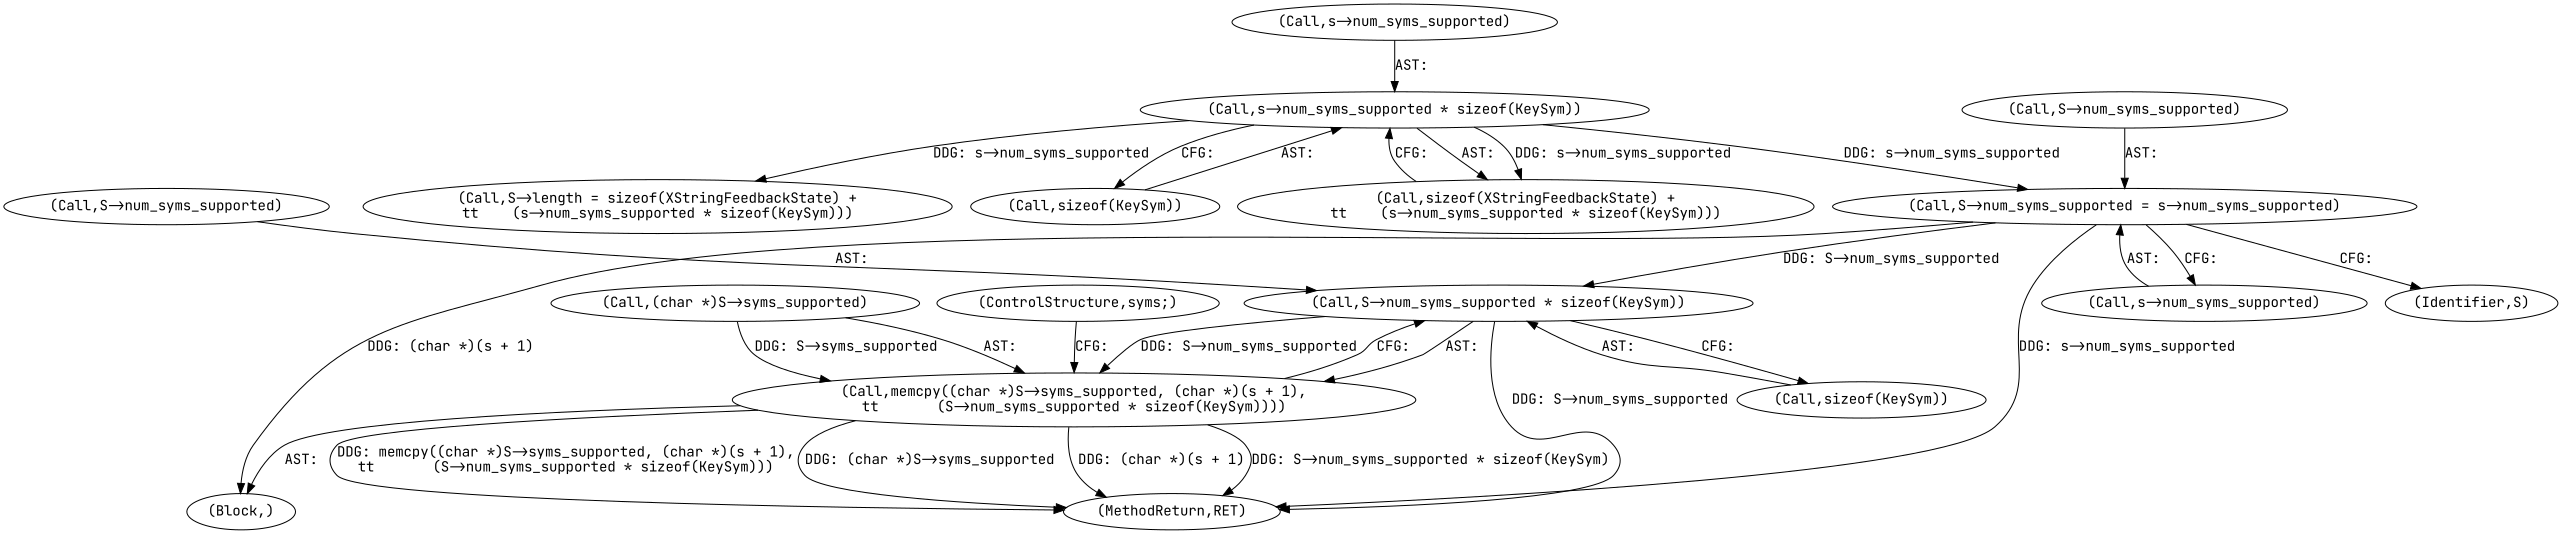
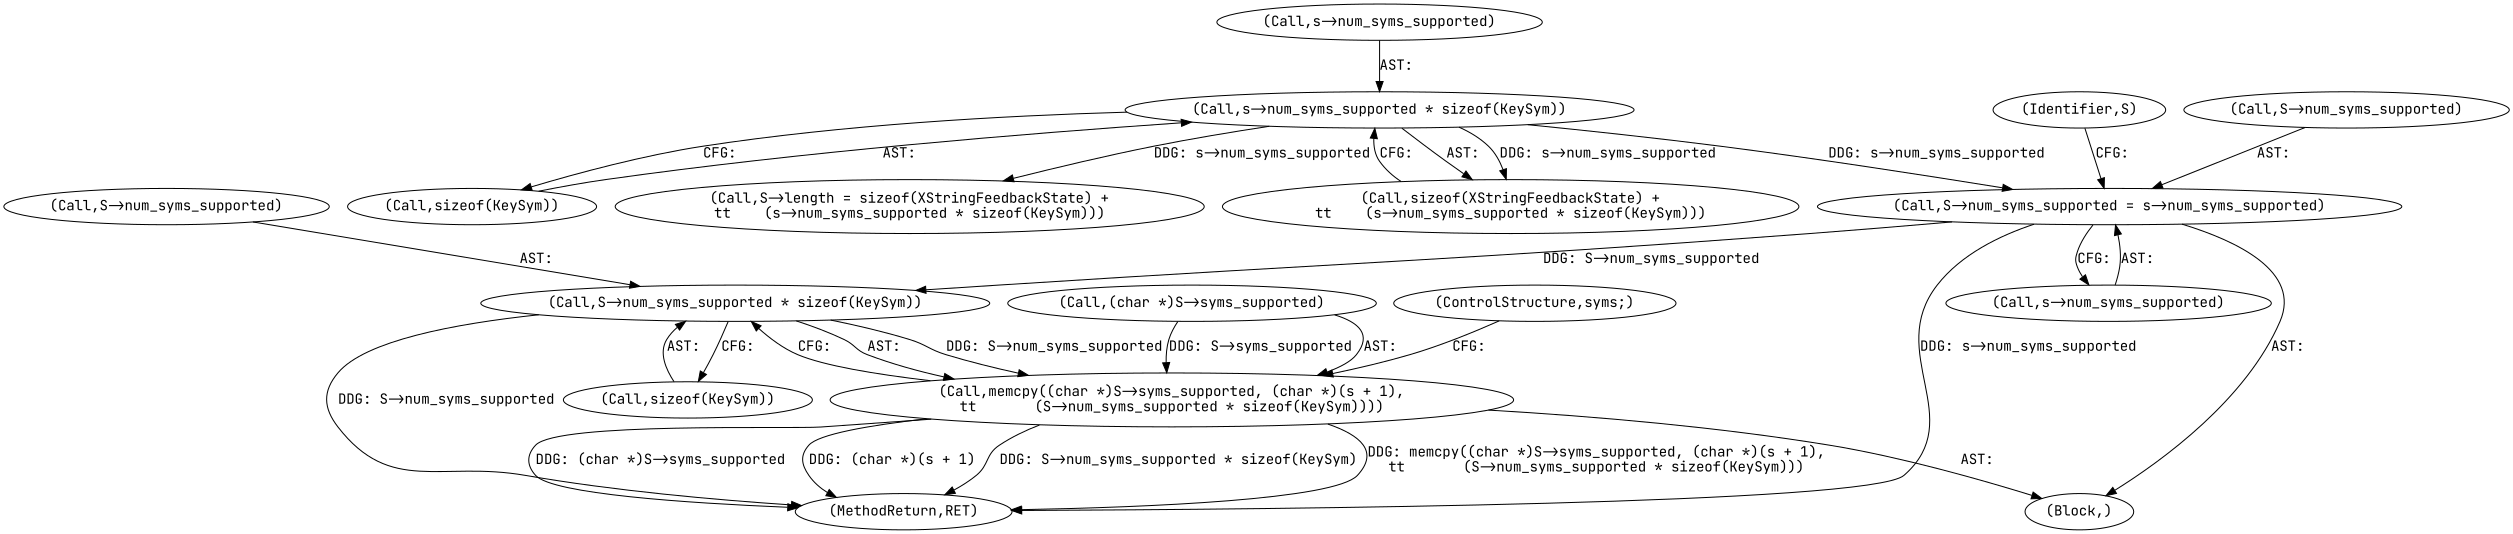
edge "(Call,S->num_syms_supported = s->num_syms_supported)" -> "(Identifier,S)": reversed
edge "(Call,S->num_syms_supported = s->num_syms_supported)" -> "(Block,)": label "DDG: (char *)(s + 1)" -> "AST: "
